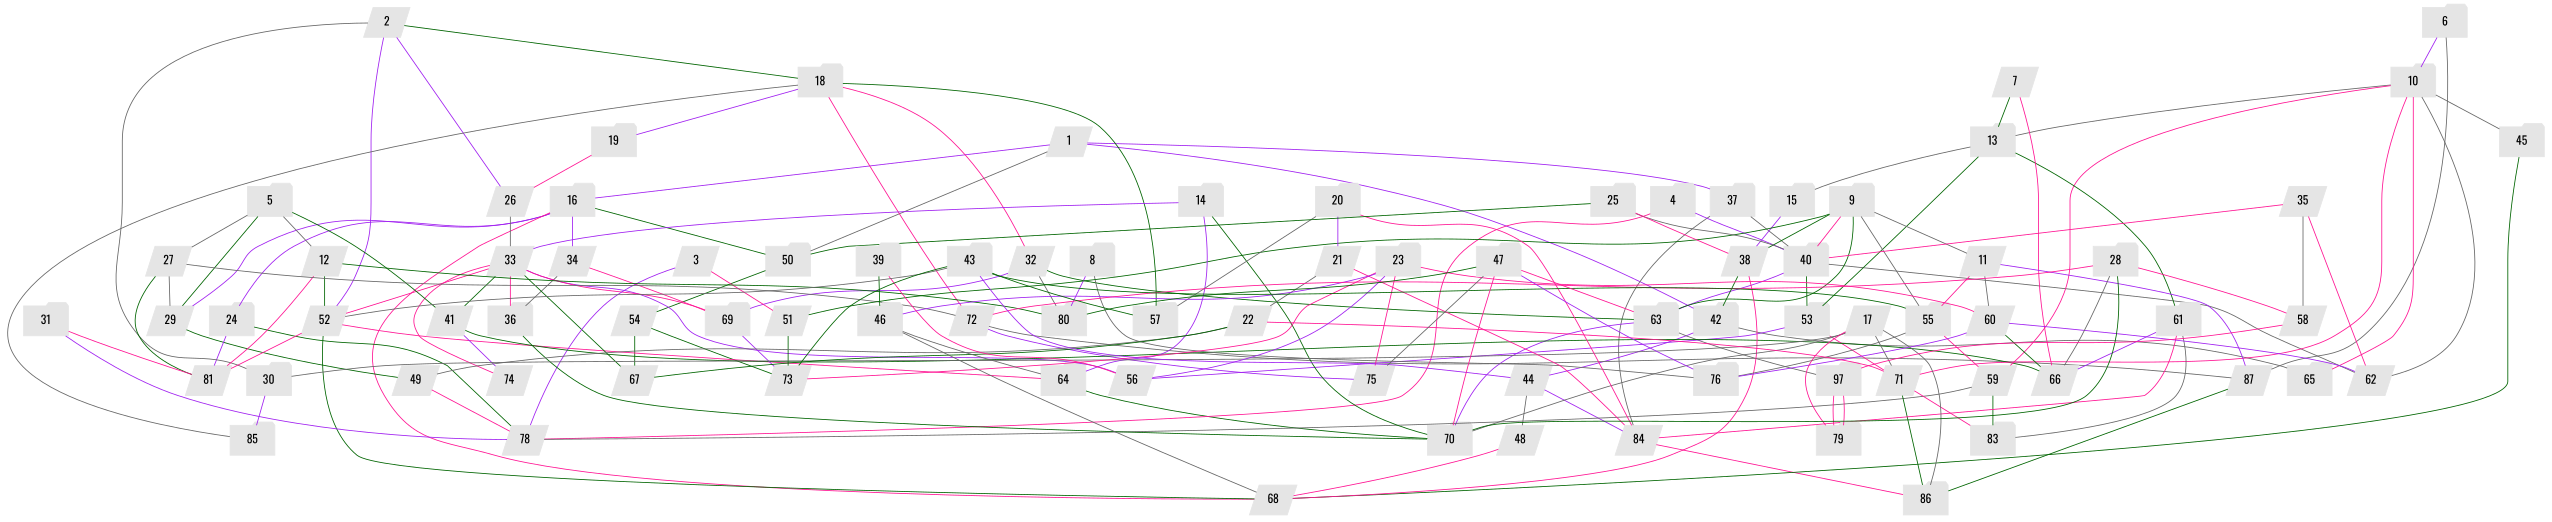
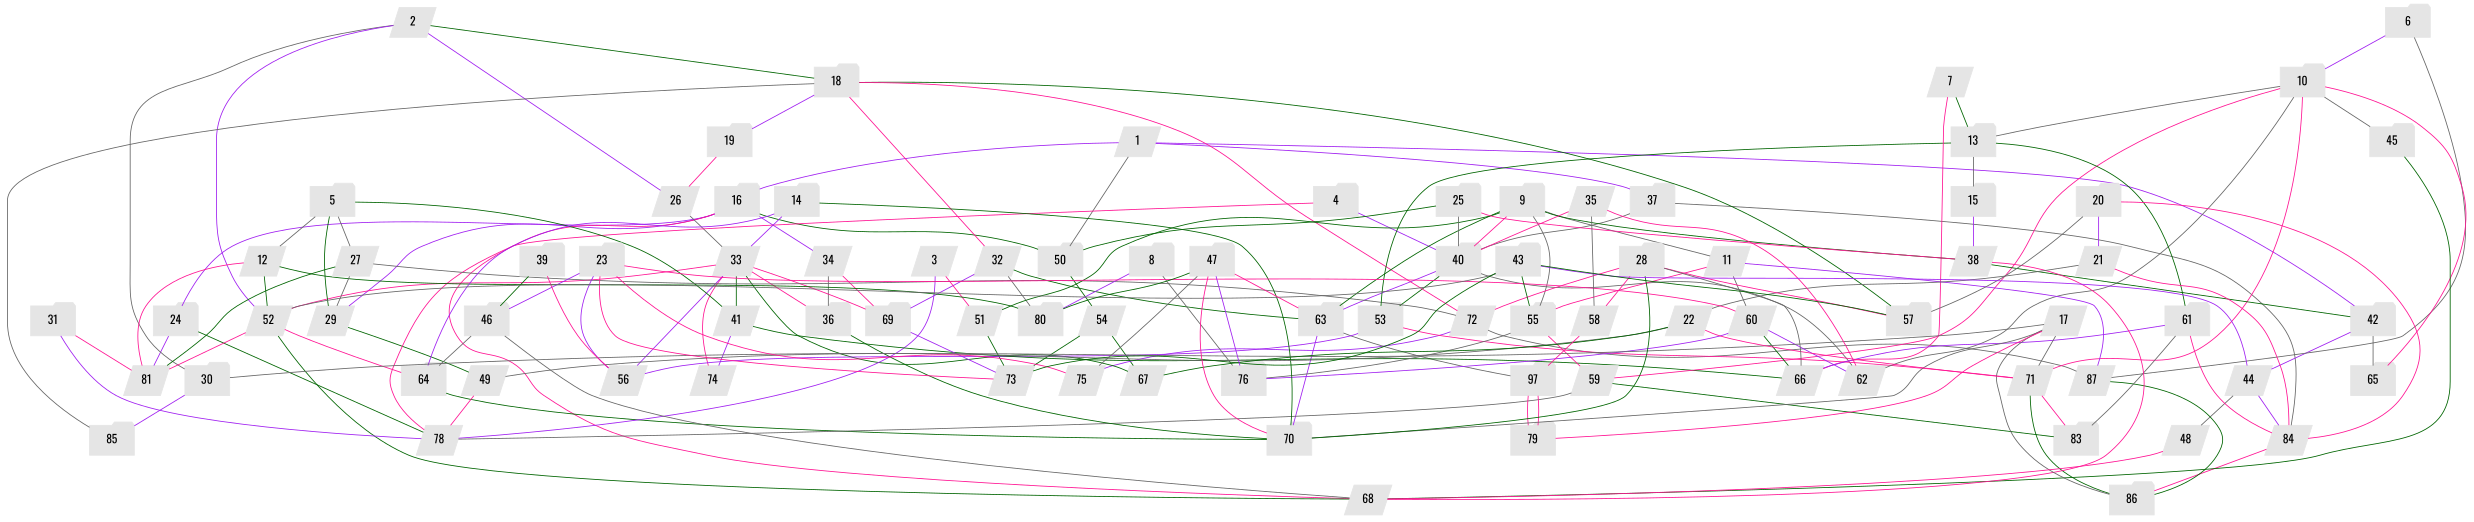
edge "28" -- "57": added
